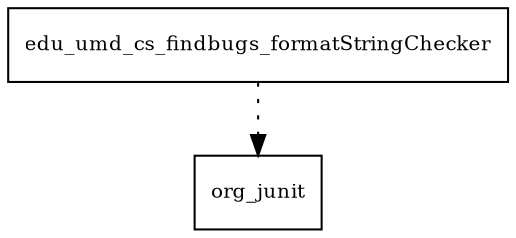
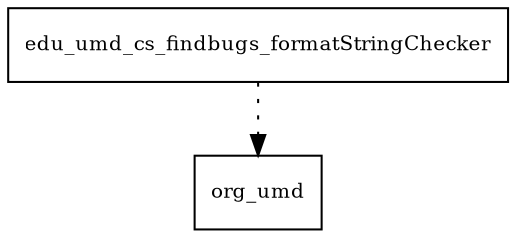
node "org_junit": label "org_junit" -> "org_umd"
